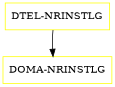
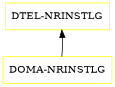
edge "DTEL-NRINSTLG" -> "DOMA-NRINSTLG": reversed
